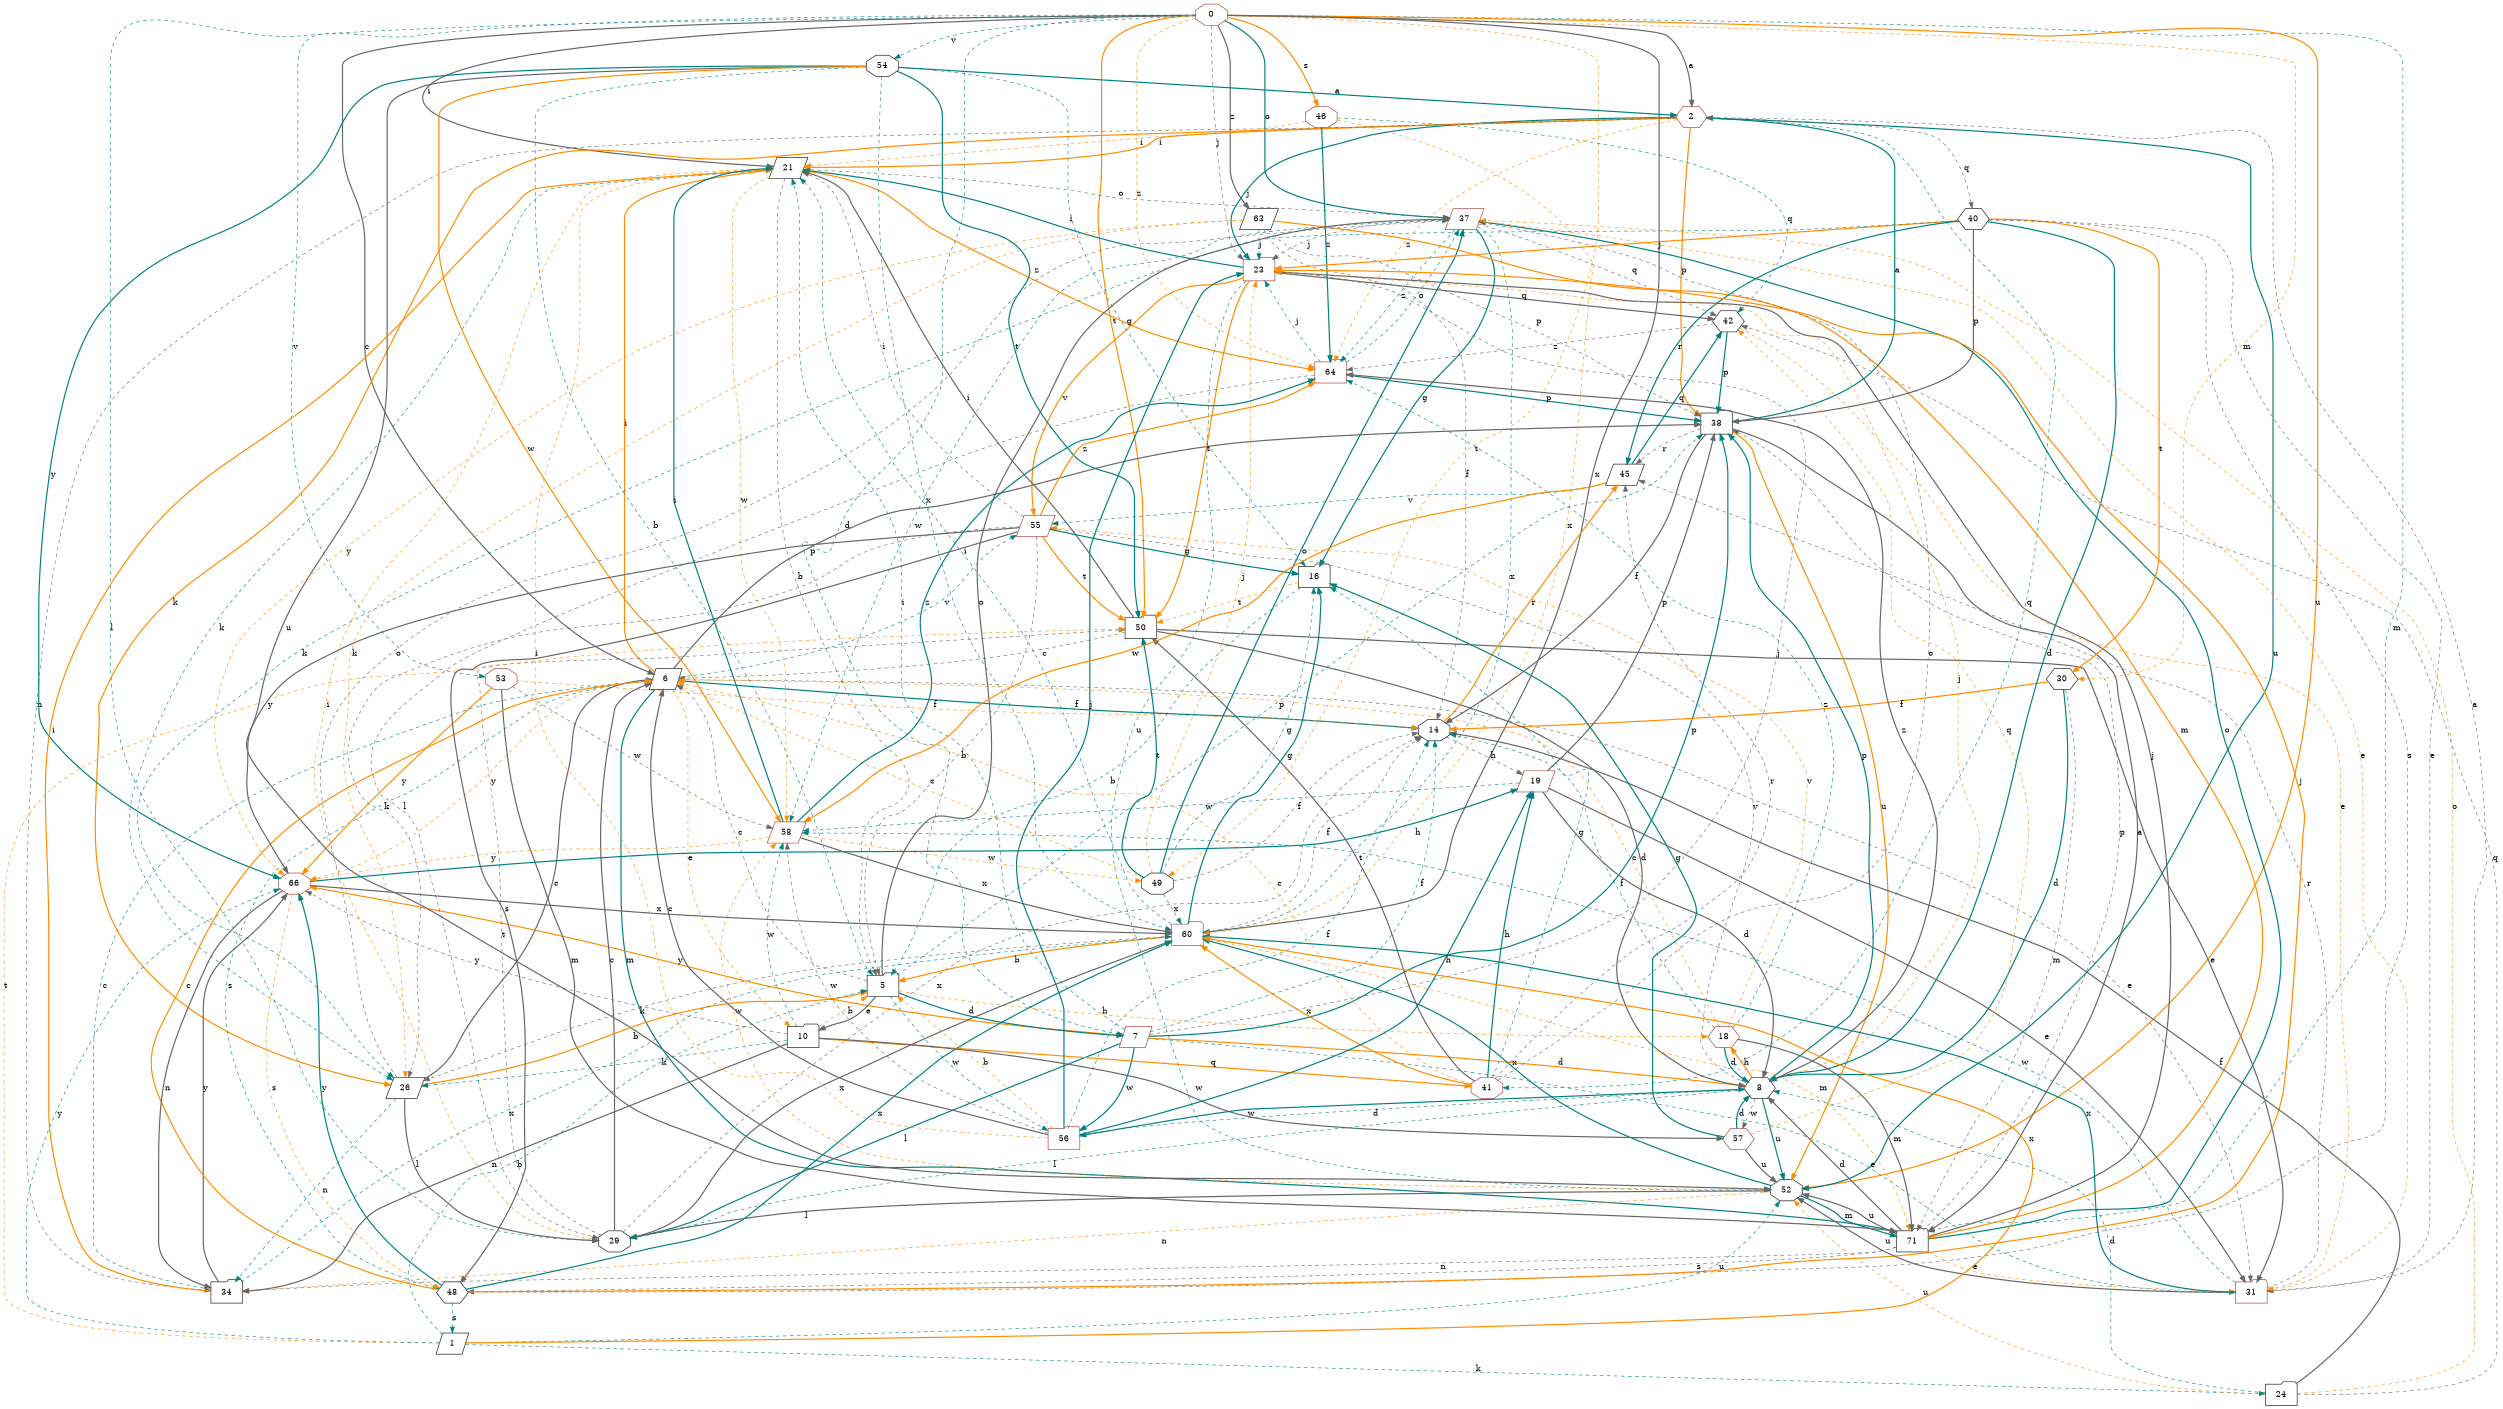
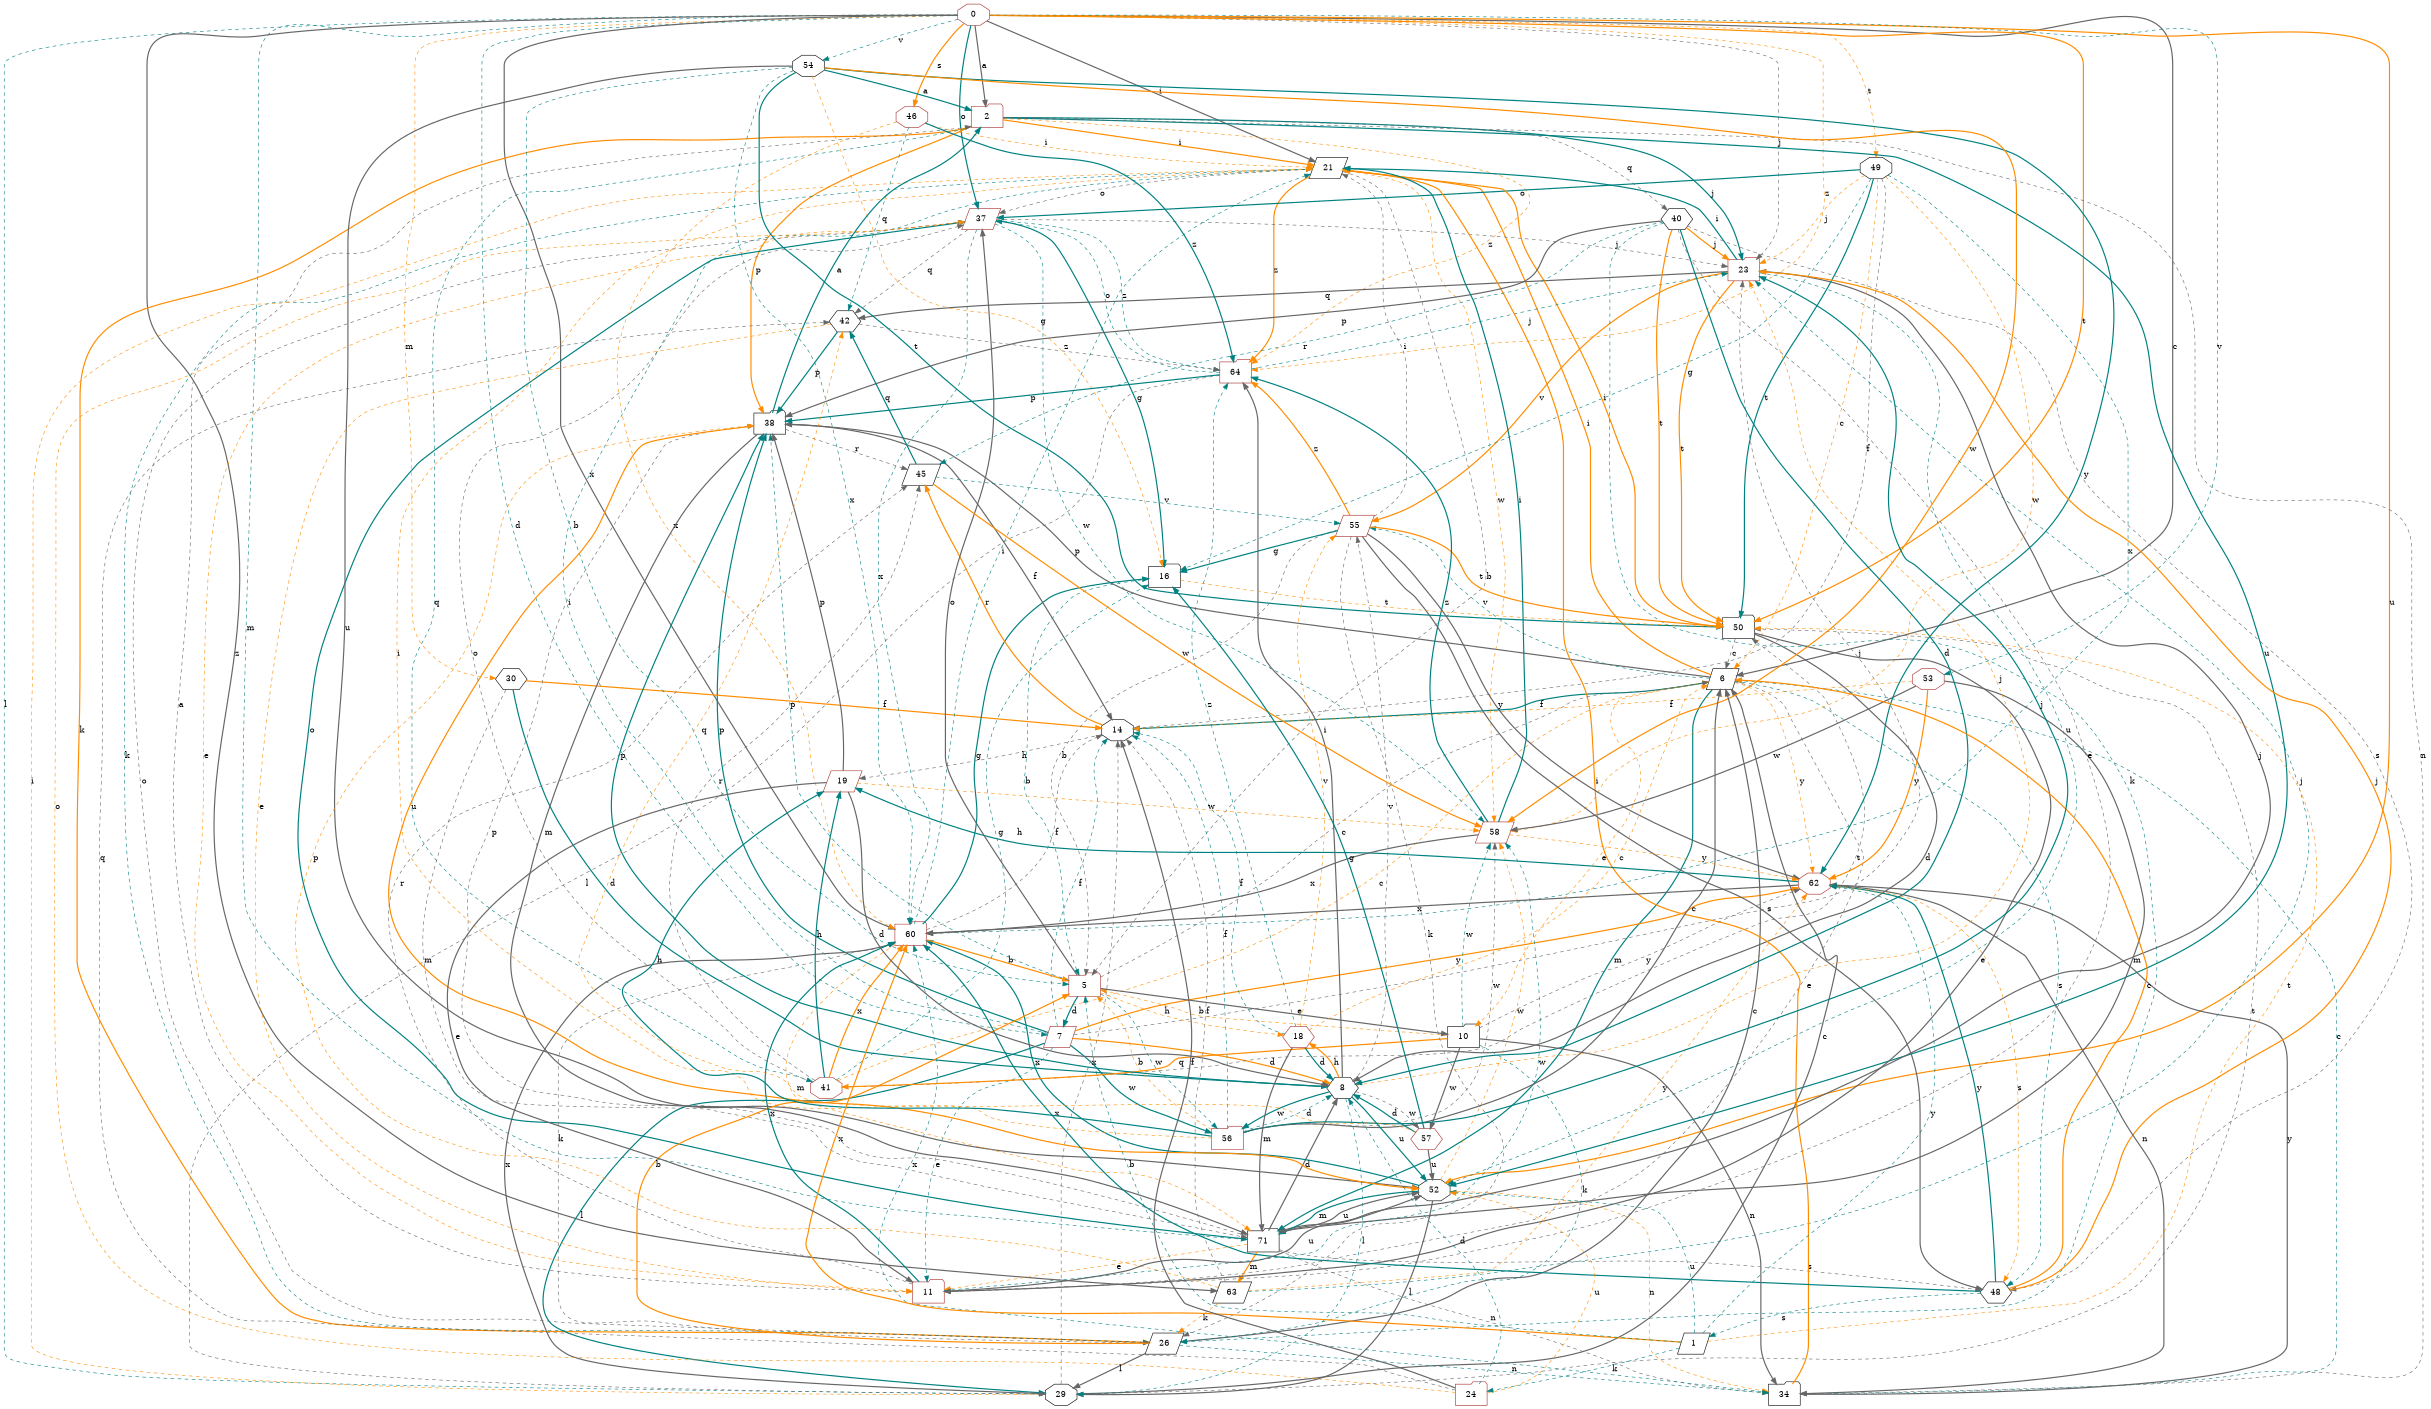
node "2": shape hexagon -> folder
edge "54" -> "16": color teal -> darkorange
edge "40" -> "45": style bold -> dashed
edge "63" -> "38": color gray40 -> darkorange
edge "40" -> "30": now "40" -> "50"
edge "50" -> "21": color gray40 -> darkorange
edge "63" -> "71": reversed
edge "8" -> "64": label "z" -> "i"
edge "53" -> "58": style dashed -> bold
edge "19" -> "58": color teal -> darkorange
edge "41" -> "50": style bold -> dashed
edge "38" -> "71": label "a" -> "m"
edge "58" -> "49": reversed
node "66": label "66" -> "62"
node "5": color black -> brown
node "31": label "31" -> "11"
node "24": color black -> brown
